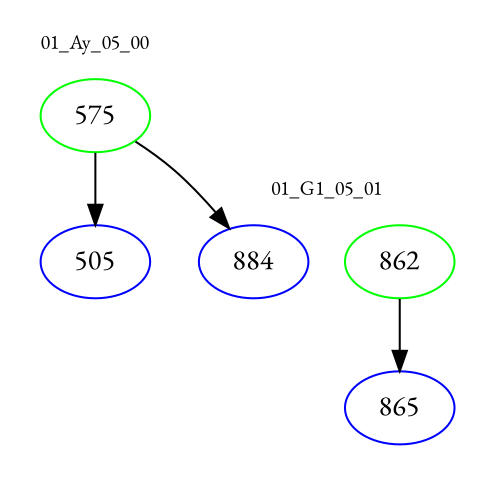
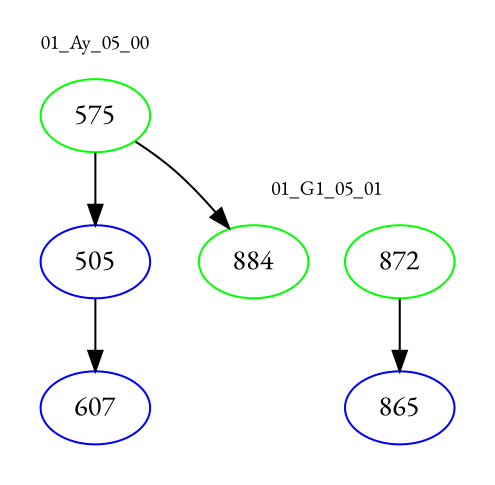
node "884": color blue -> green
node "862": label "862" -> "872"
node "607": added
